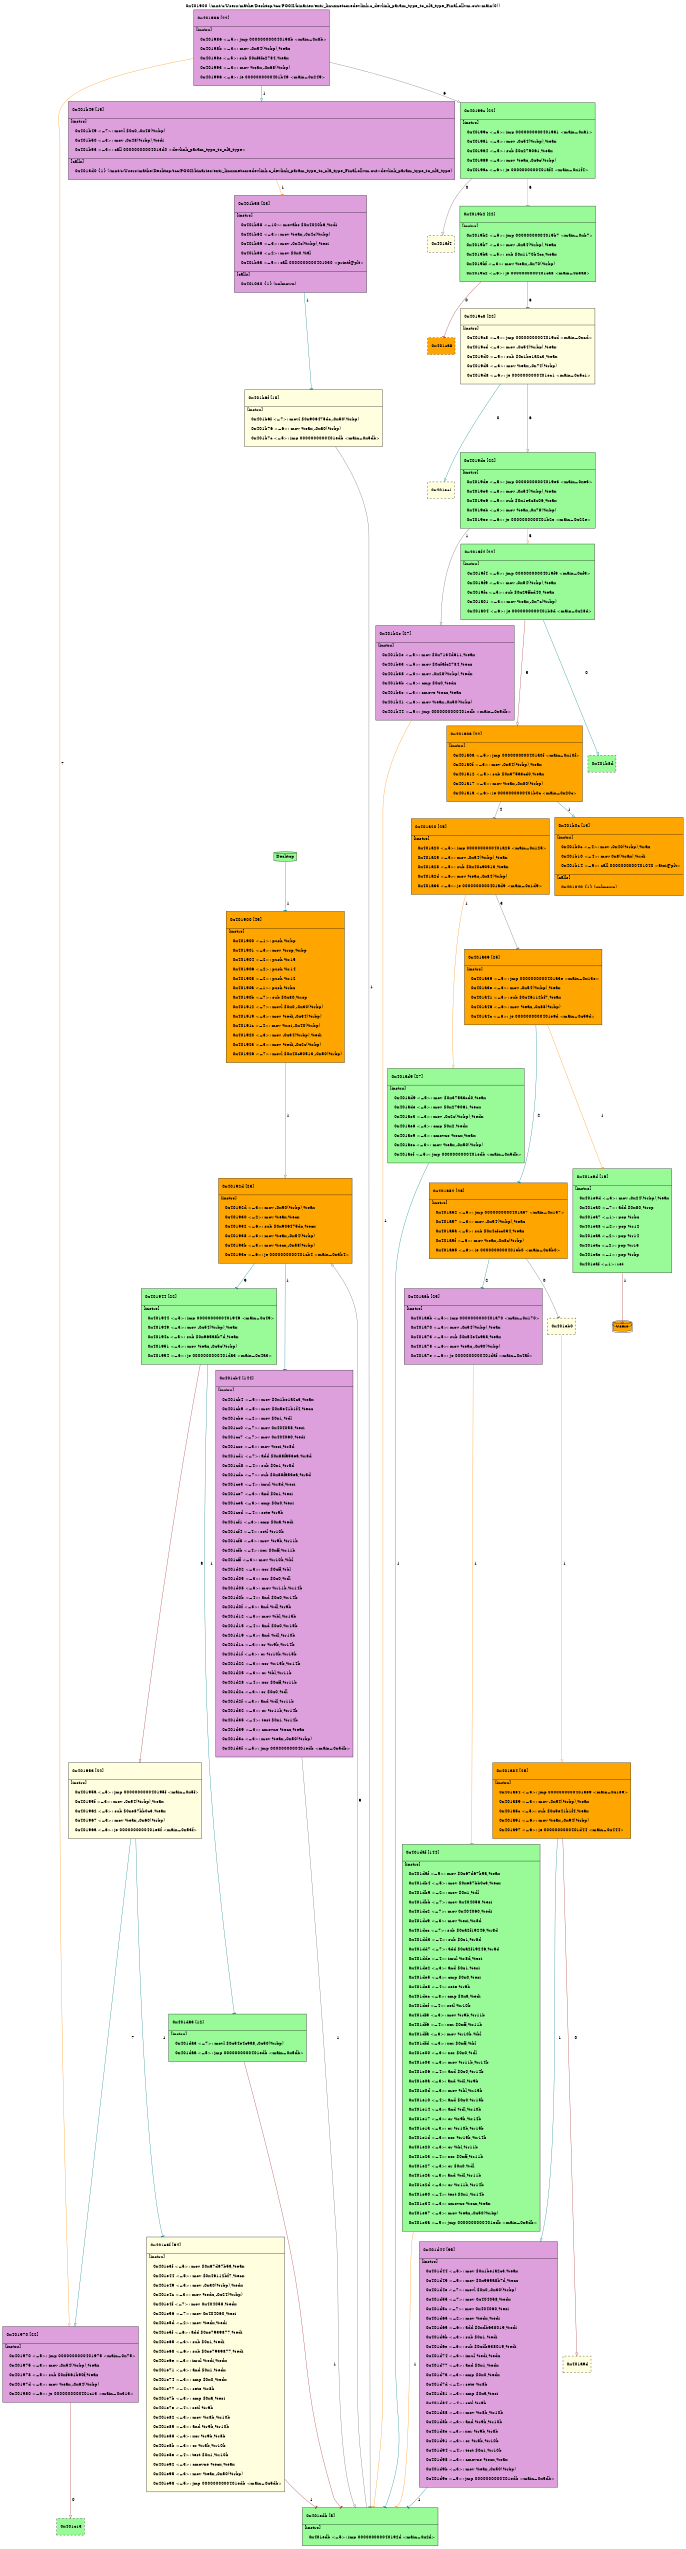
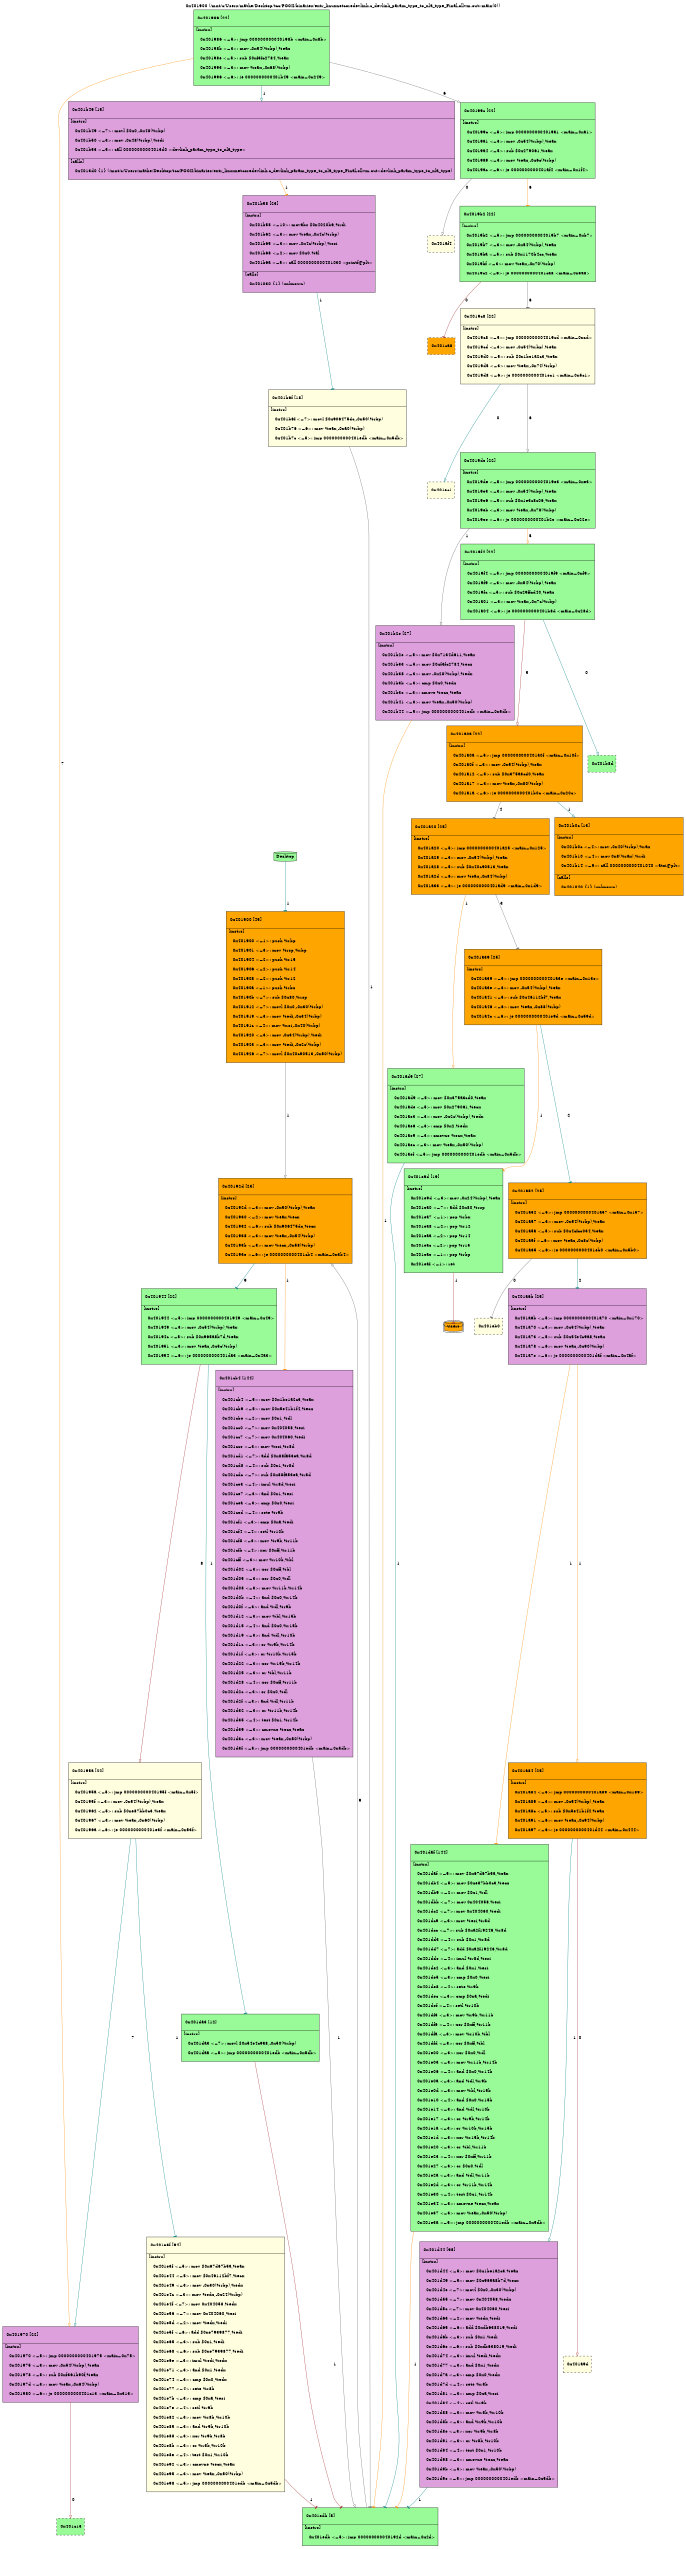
node "0x401986 [22]": fillcolor plum -> palegreen
edge "0x40192d [23]" -> "0x401cb4 [144]": color teal -> darkorange
edge "0x401eb0" -> "0x401a84 [25]": now "0x401a6b [25]" -> "0x401a84 [25]"
